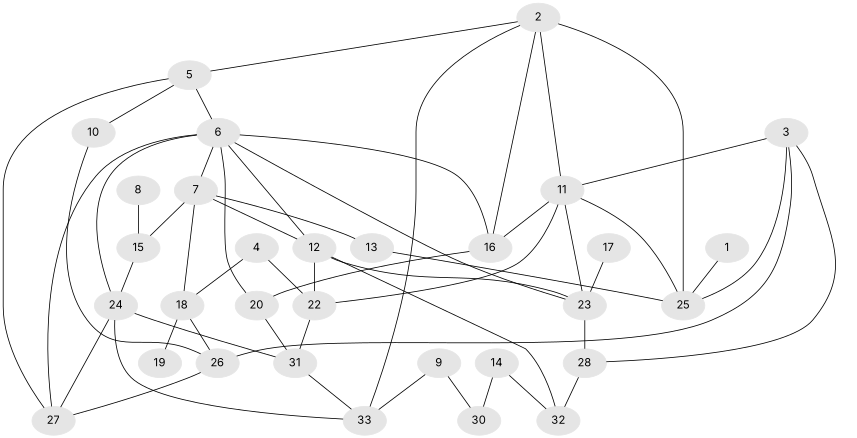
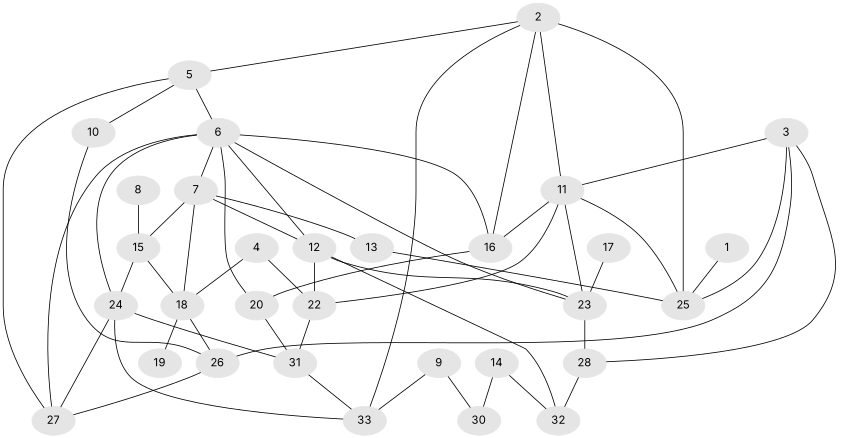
edge "15" -- "18": added
